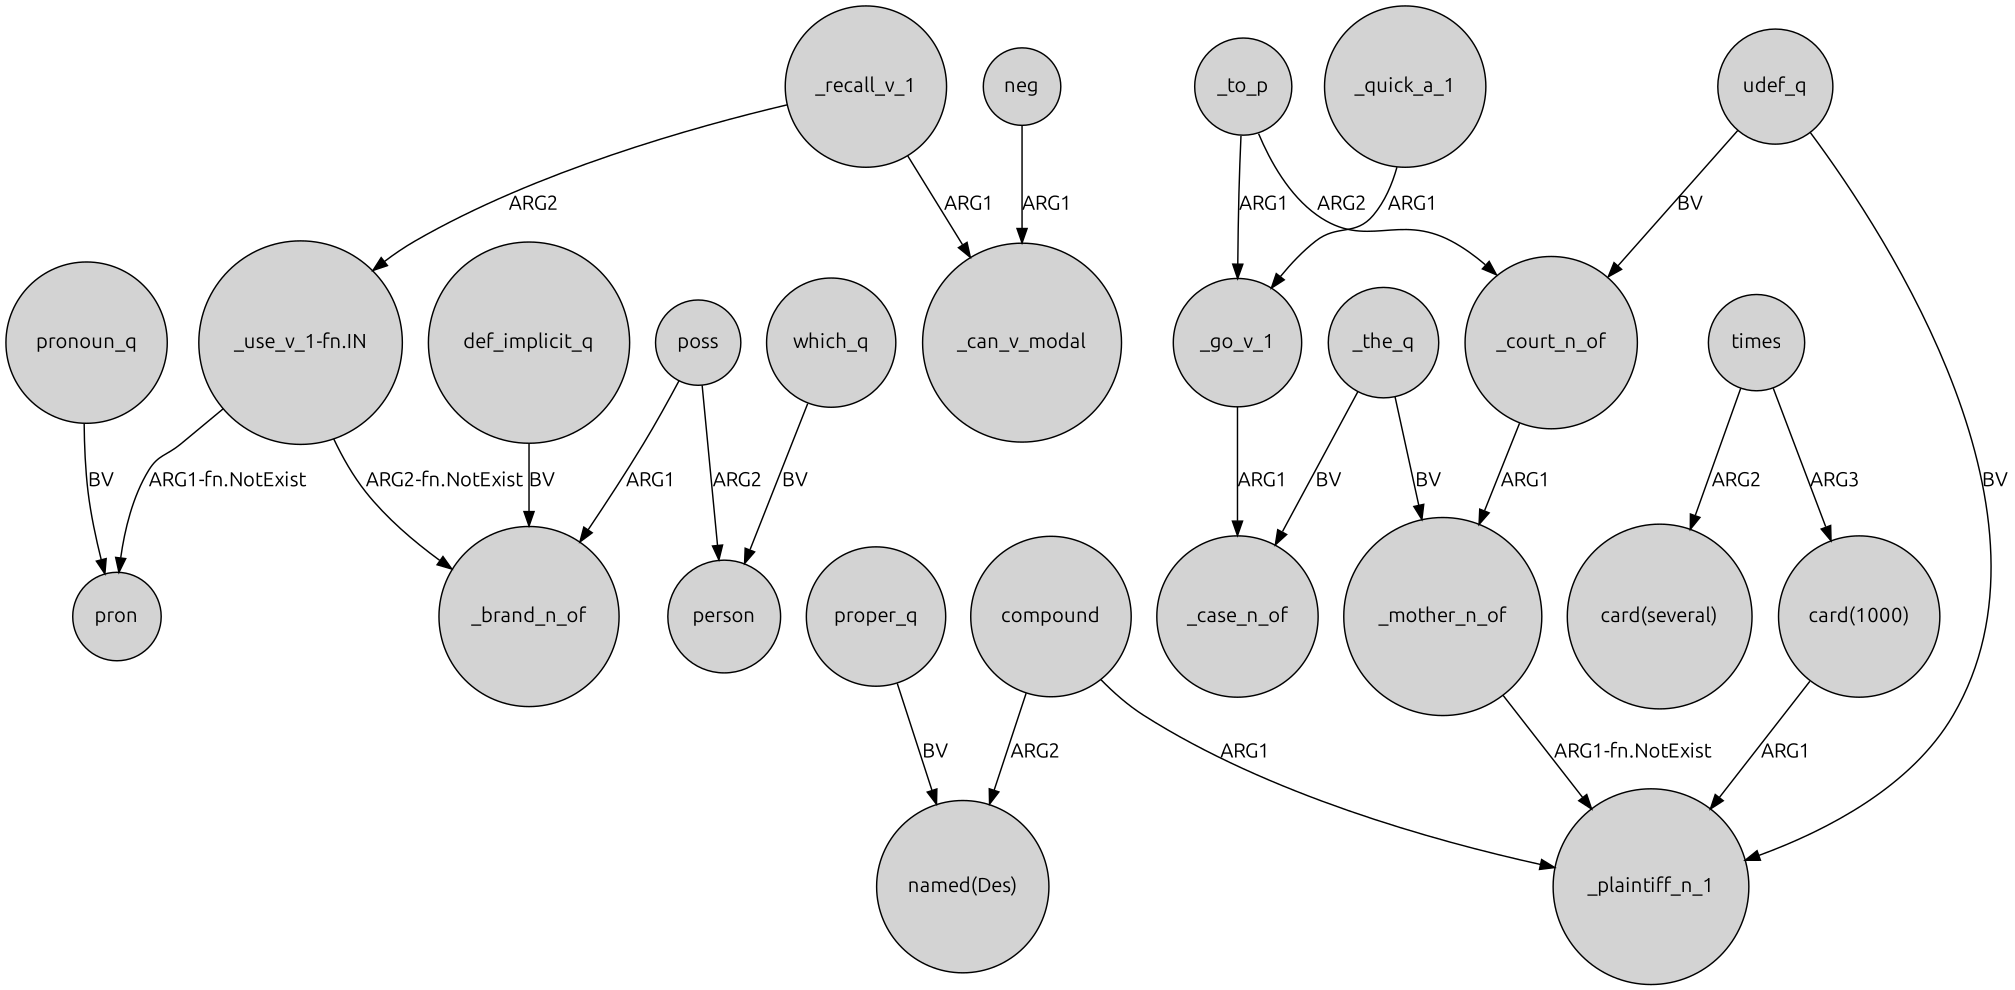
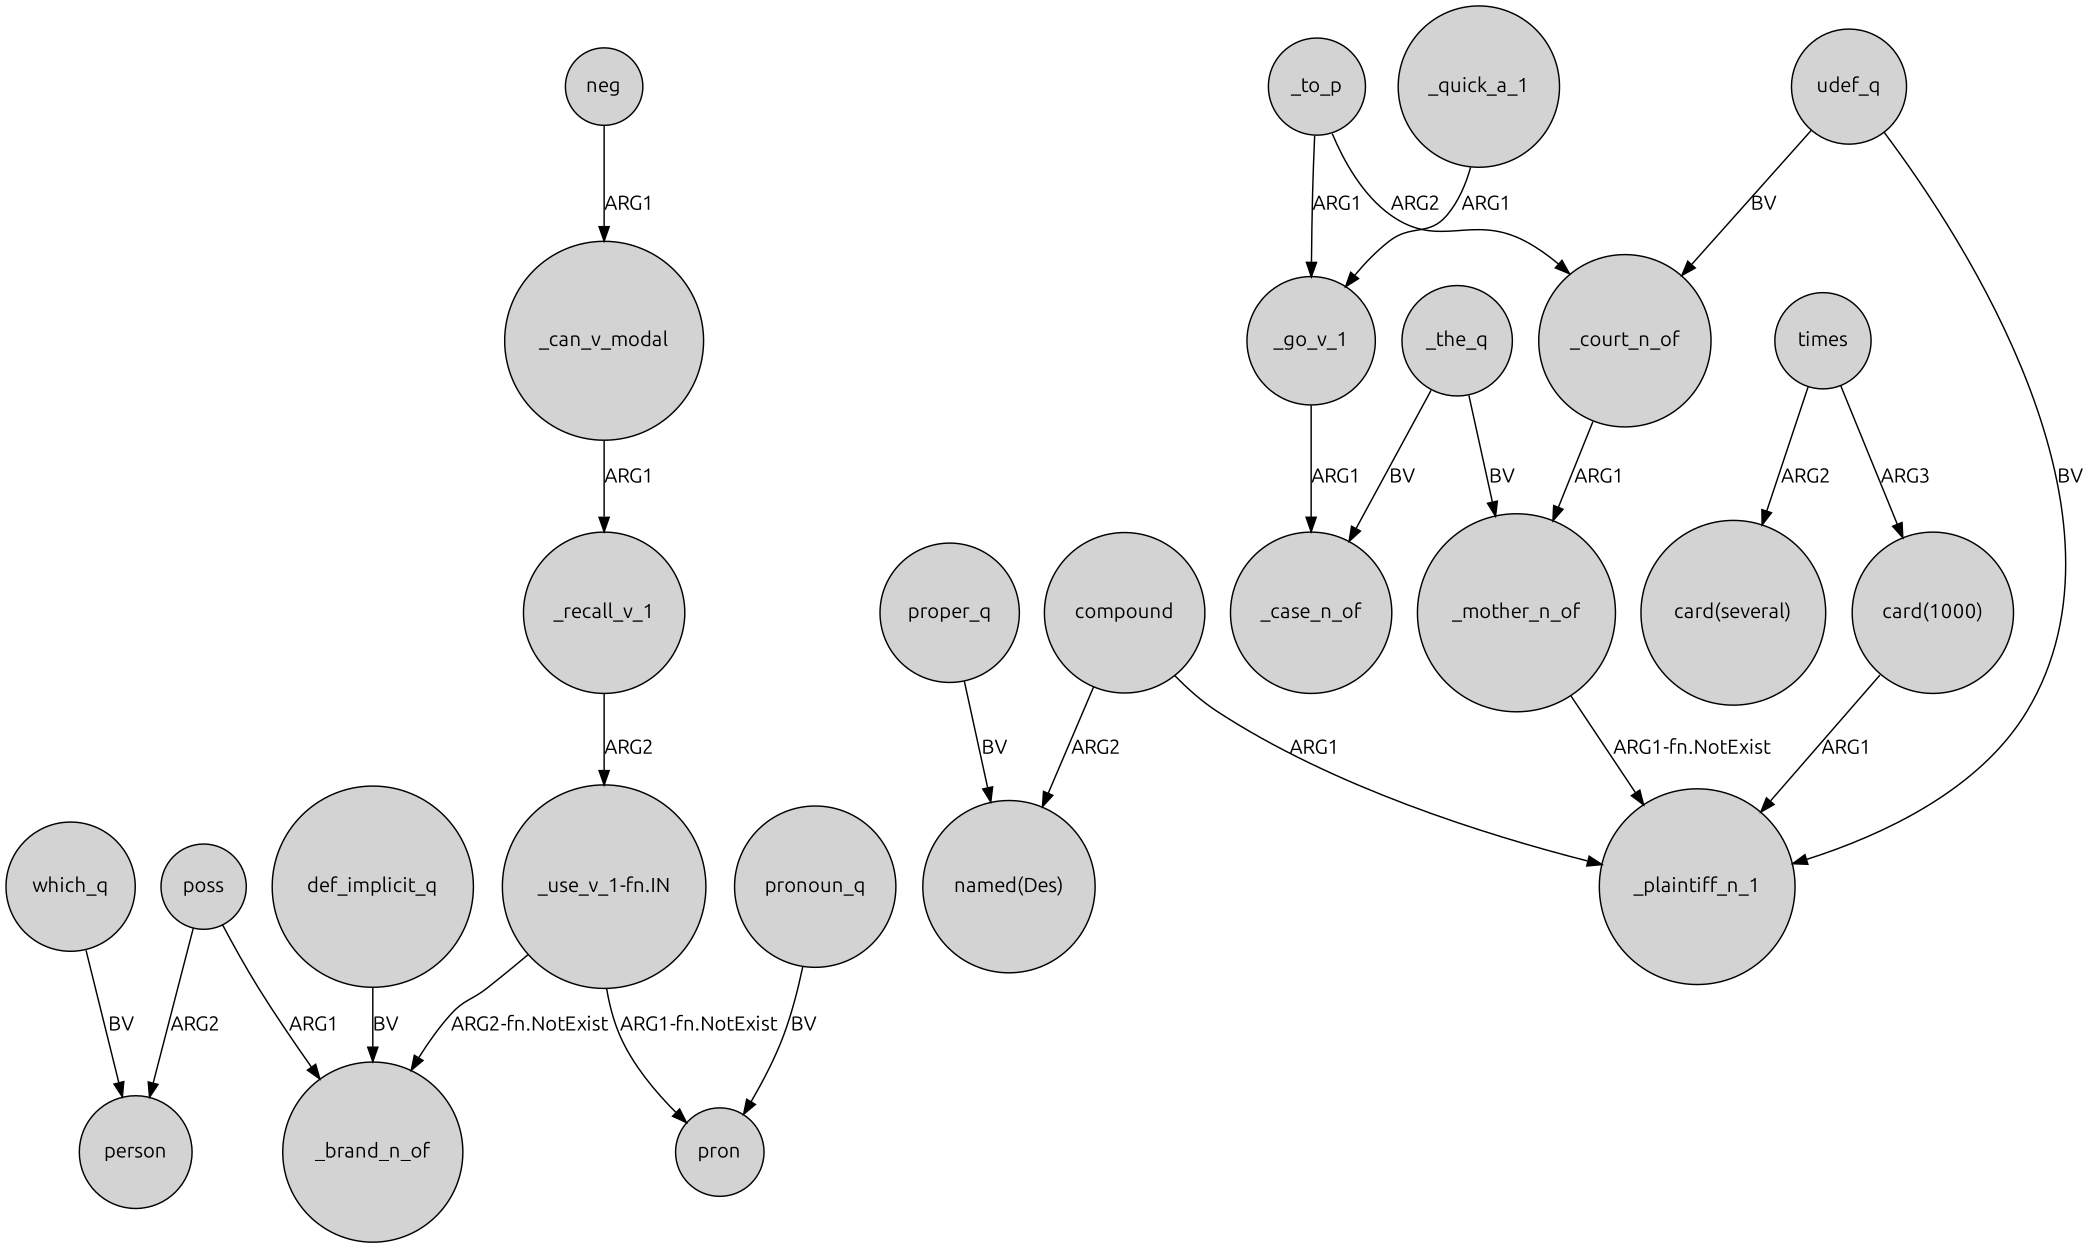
edge "_recall_v_1" -> "_can_v_modal": reversed
